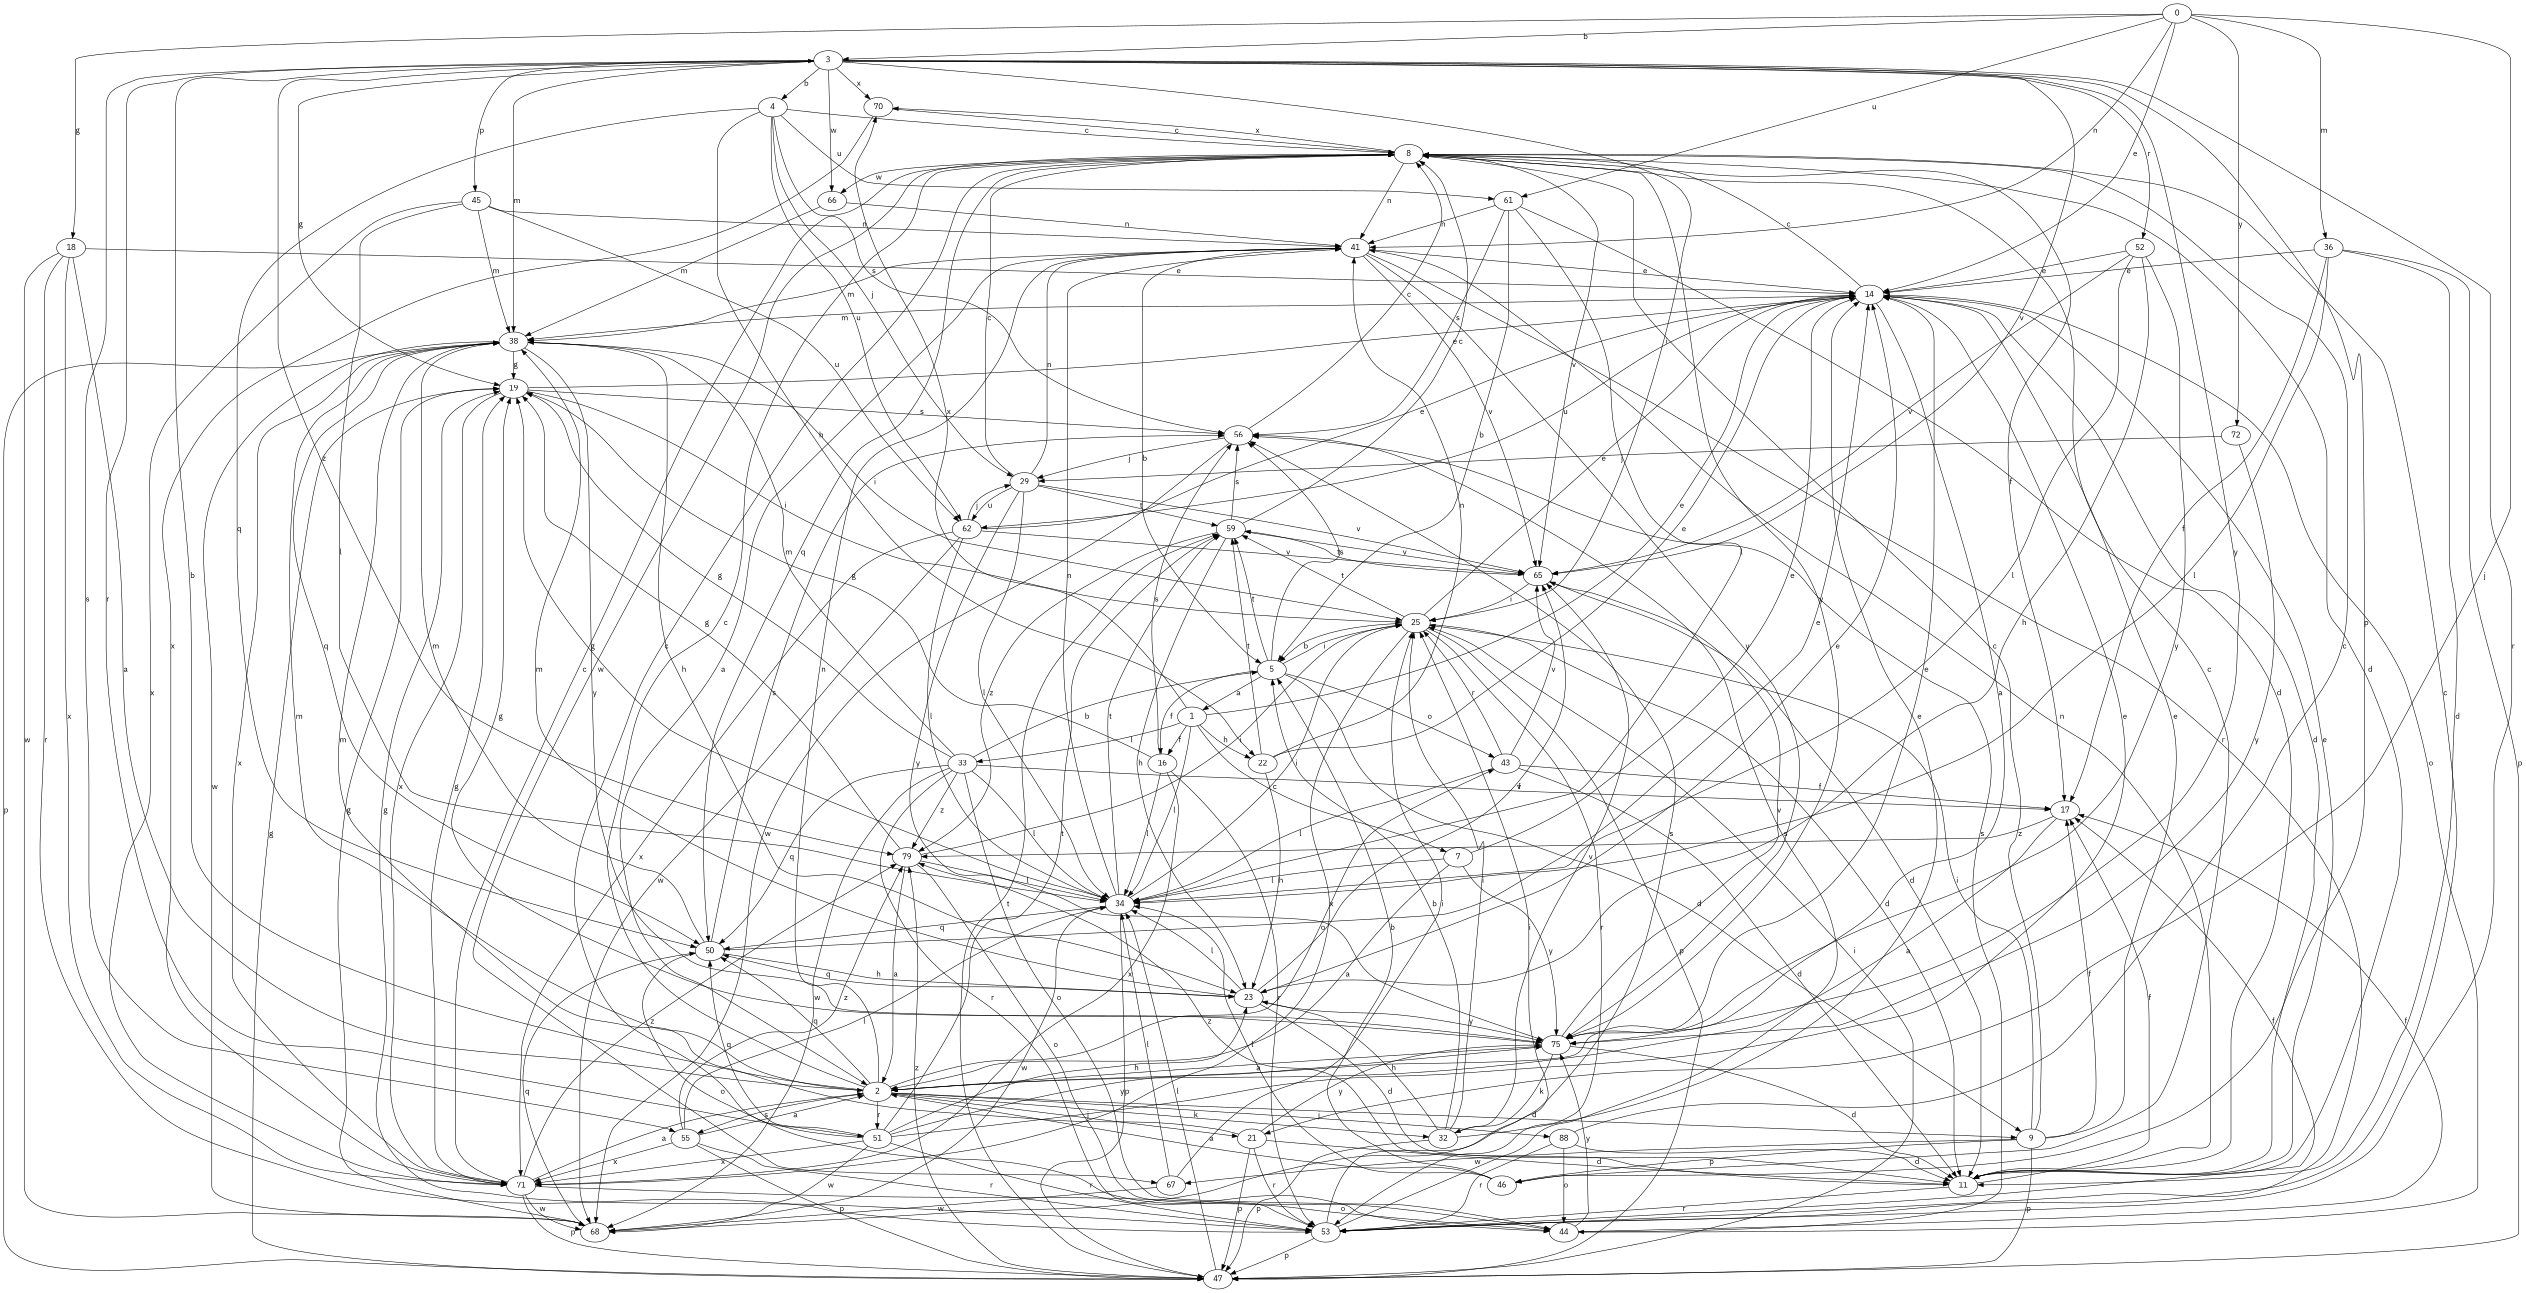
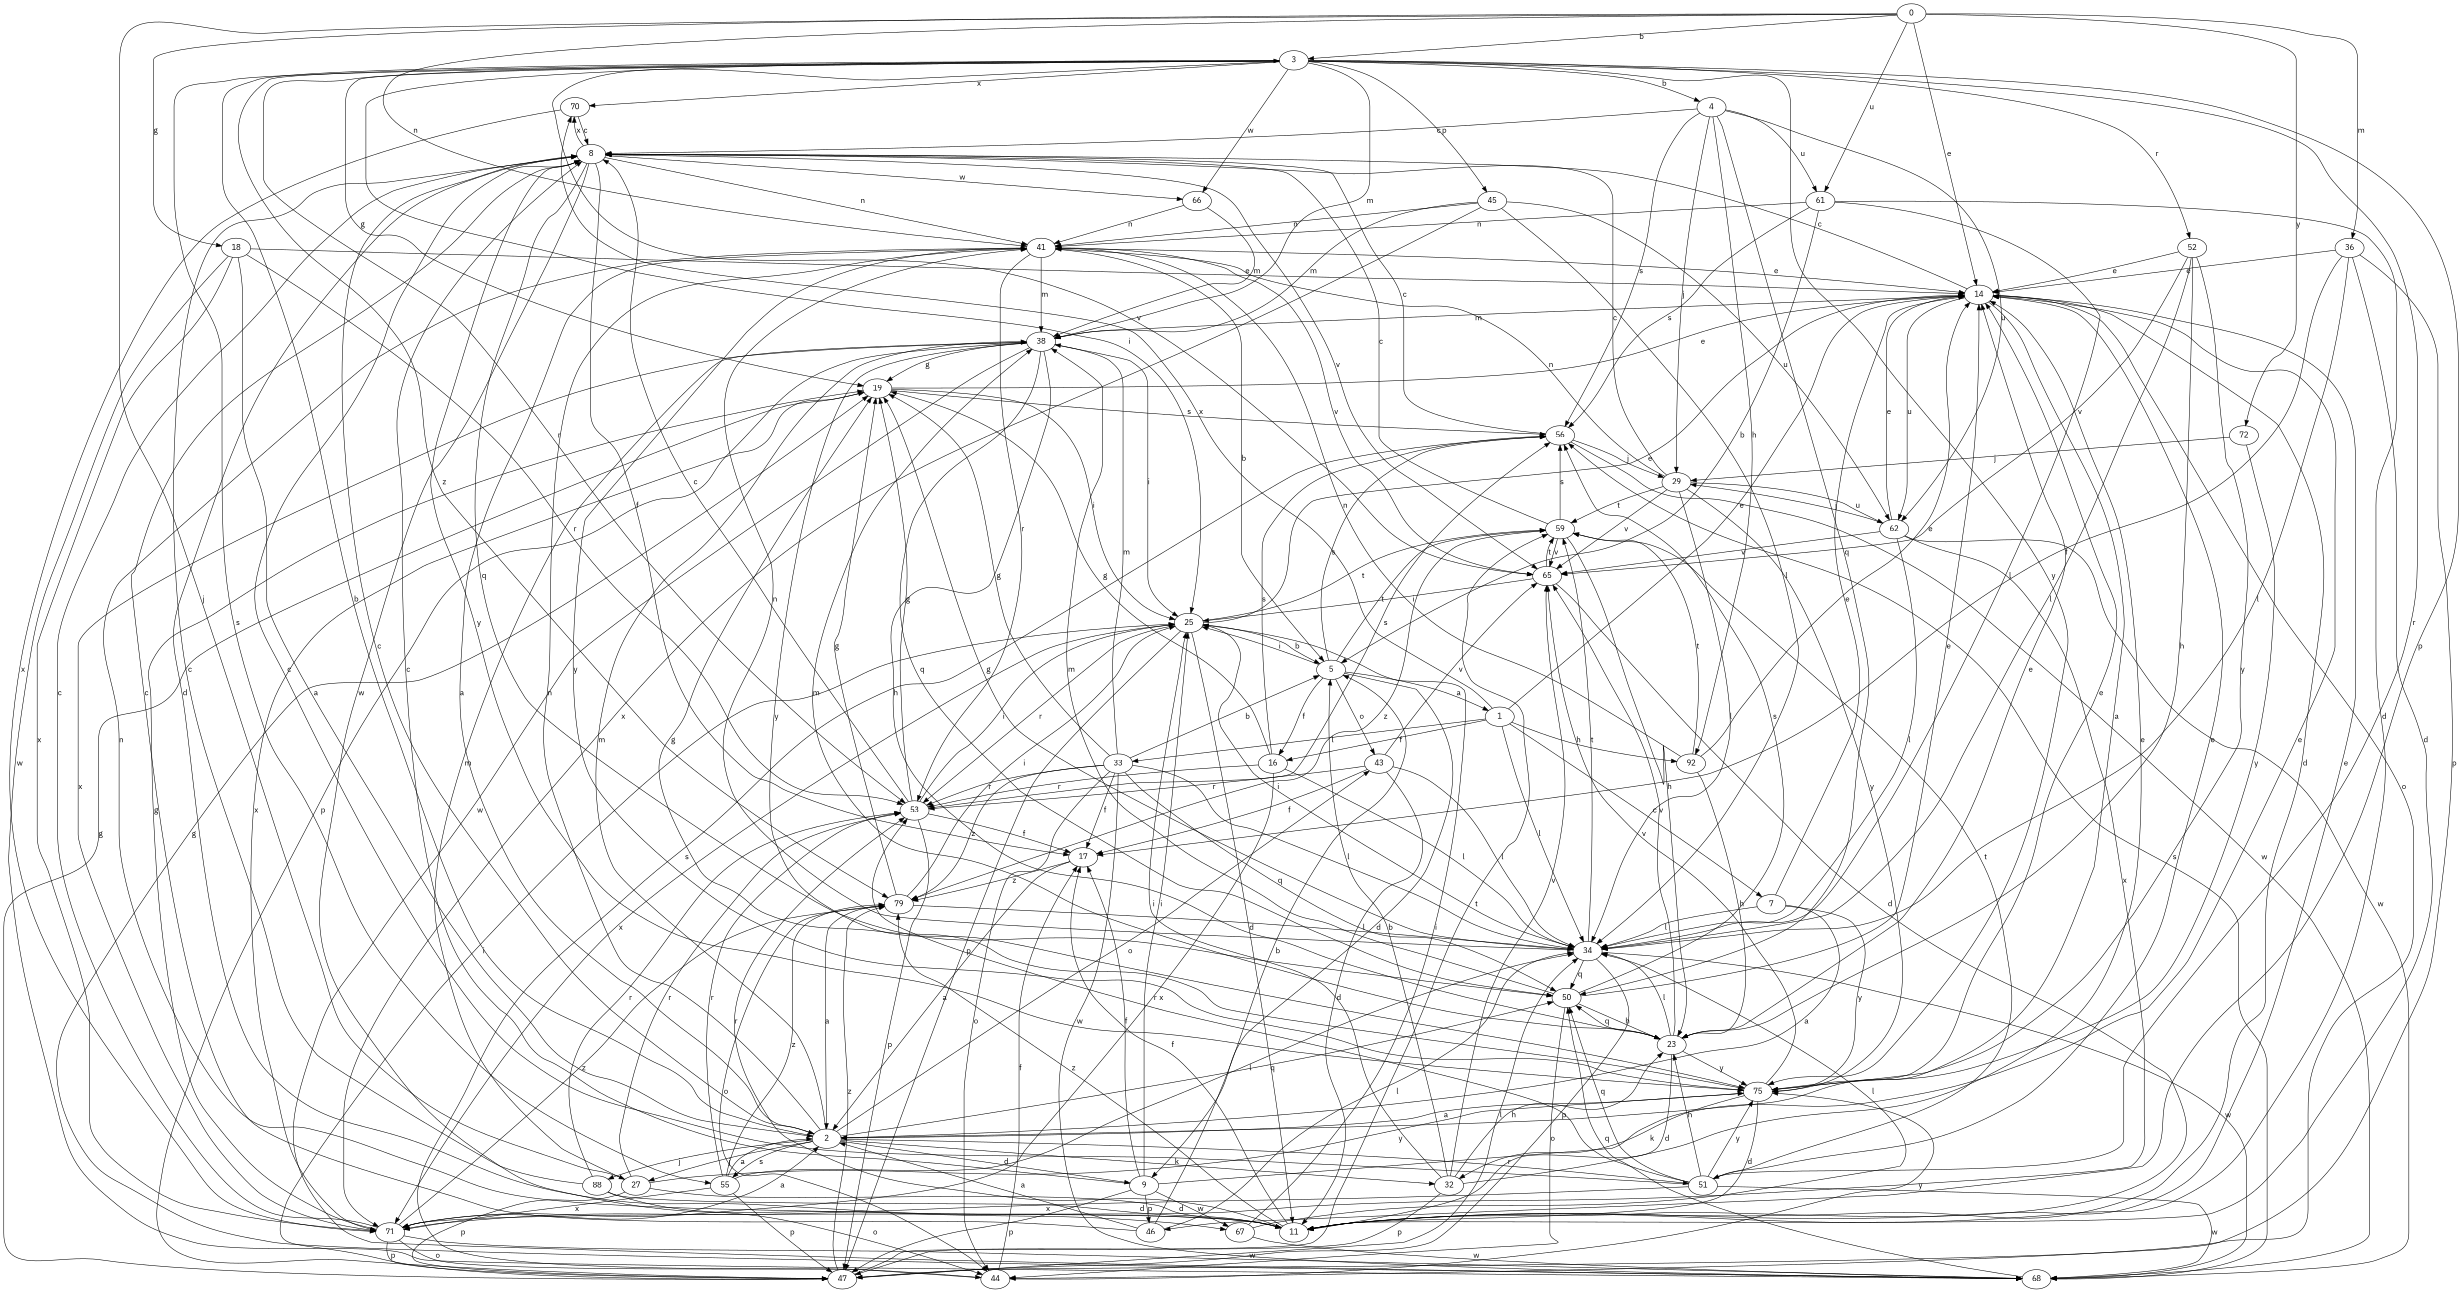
edge "43" -> "25": now "43" -> "53"
node "22": label "22" -> "92"
node "21": label "21" -> "27"
